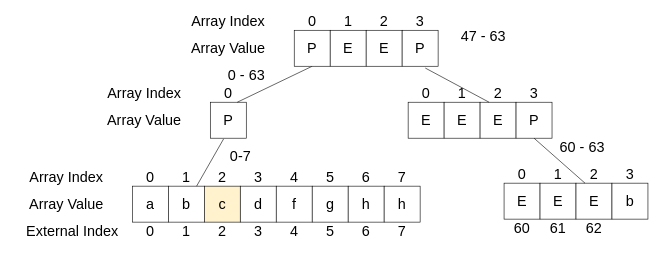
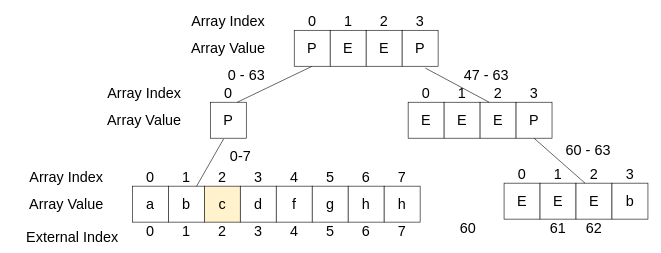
node "47 - 63": moved (483, 36) -> (486, 75)
node "60 - 63": moved (582, 147) -> (588, 150)
node "60": moved (522, 228) -> (468, 228)
node "External Index": moved (72, 231) -> (72, 237)
